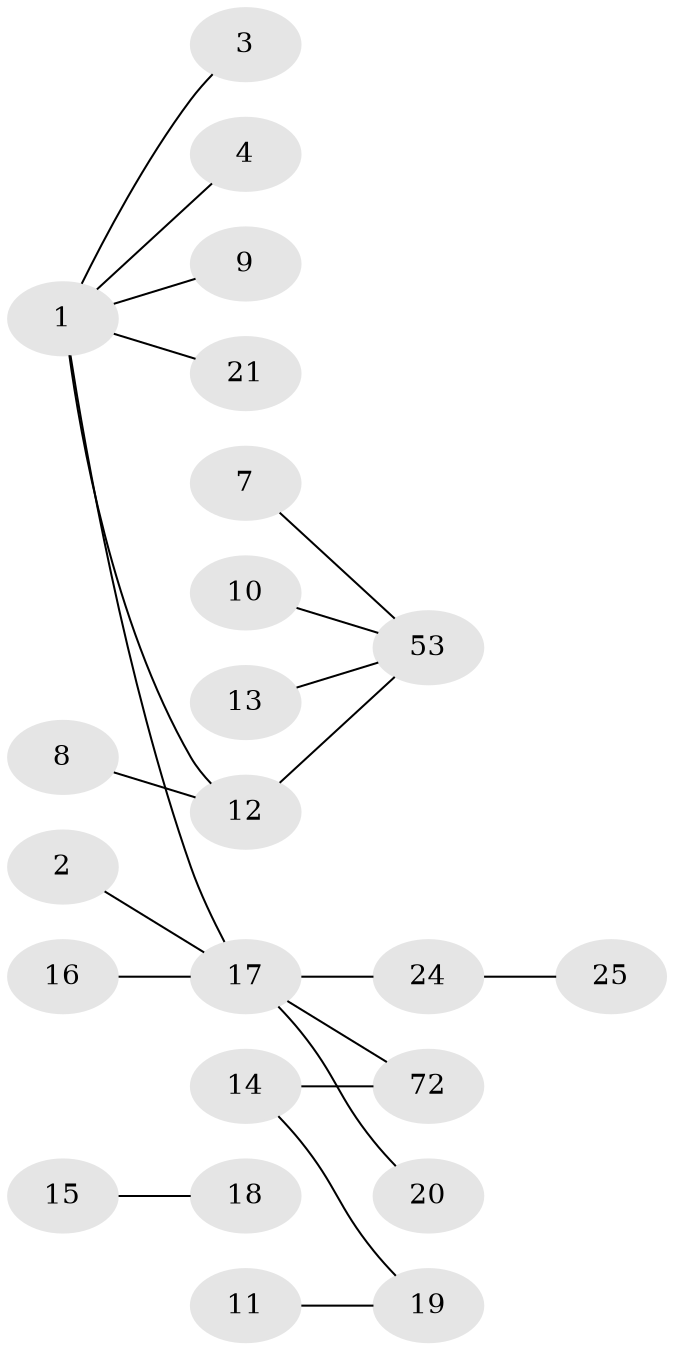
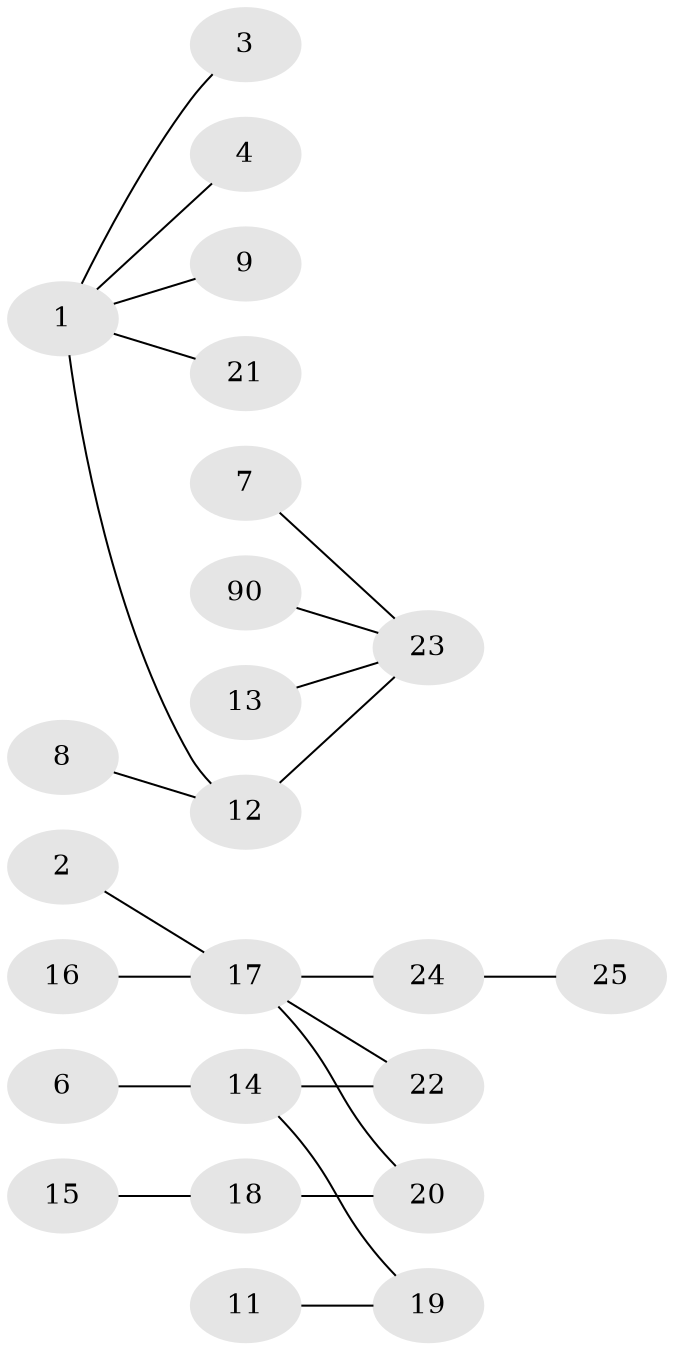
node "10": label "10" -> "90"
node "53": label "53" -> "23"
edge "1" -- "17": removed
node "6": added
node "72": label "72" -> "22"
edge "18" -- "20": added
